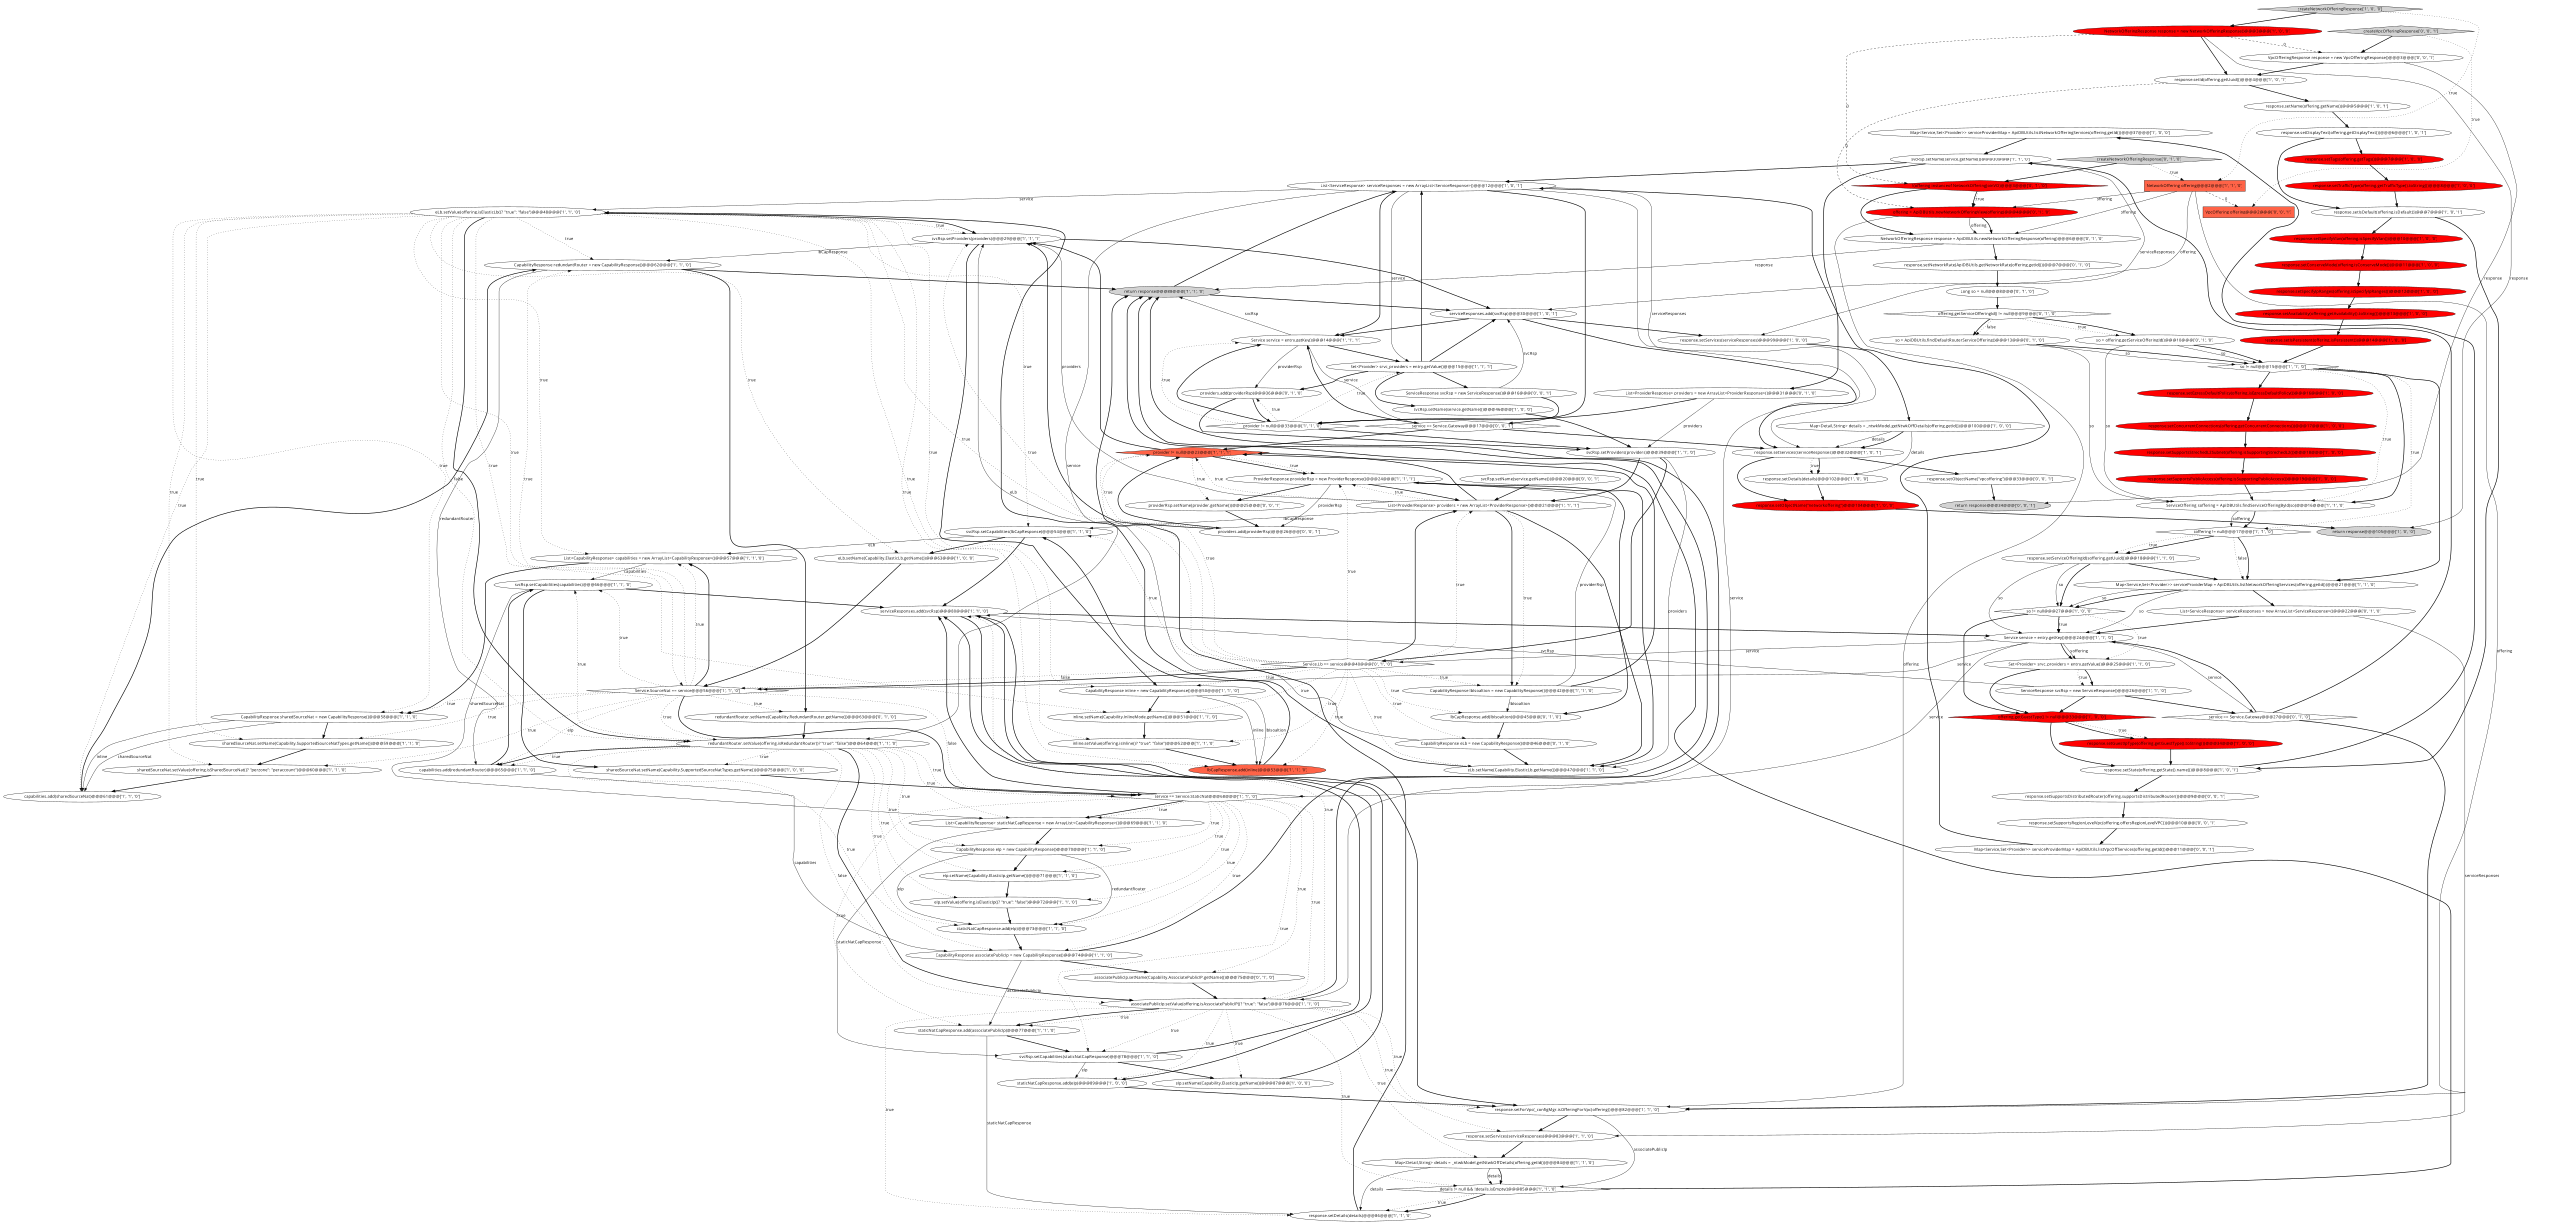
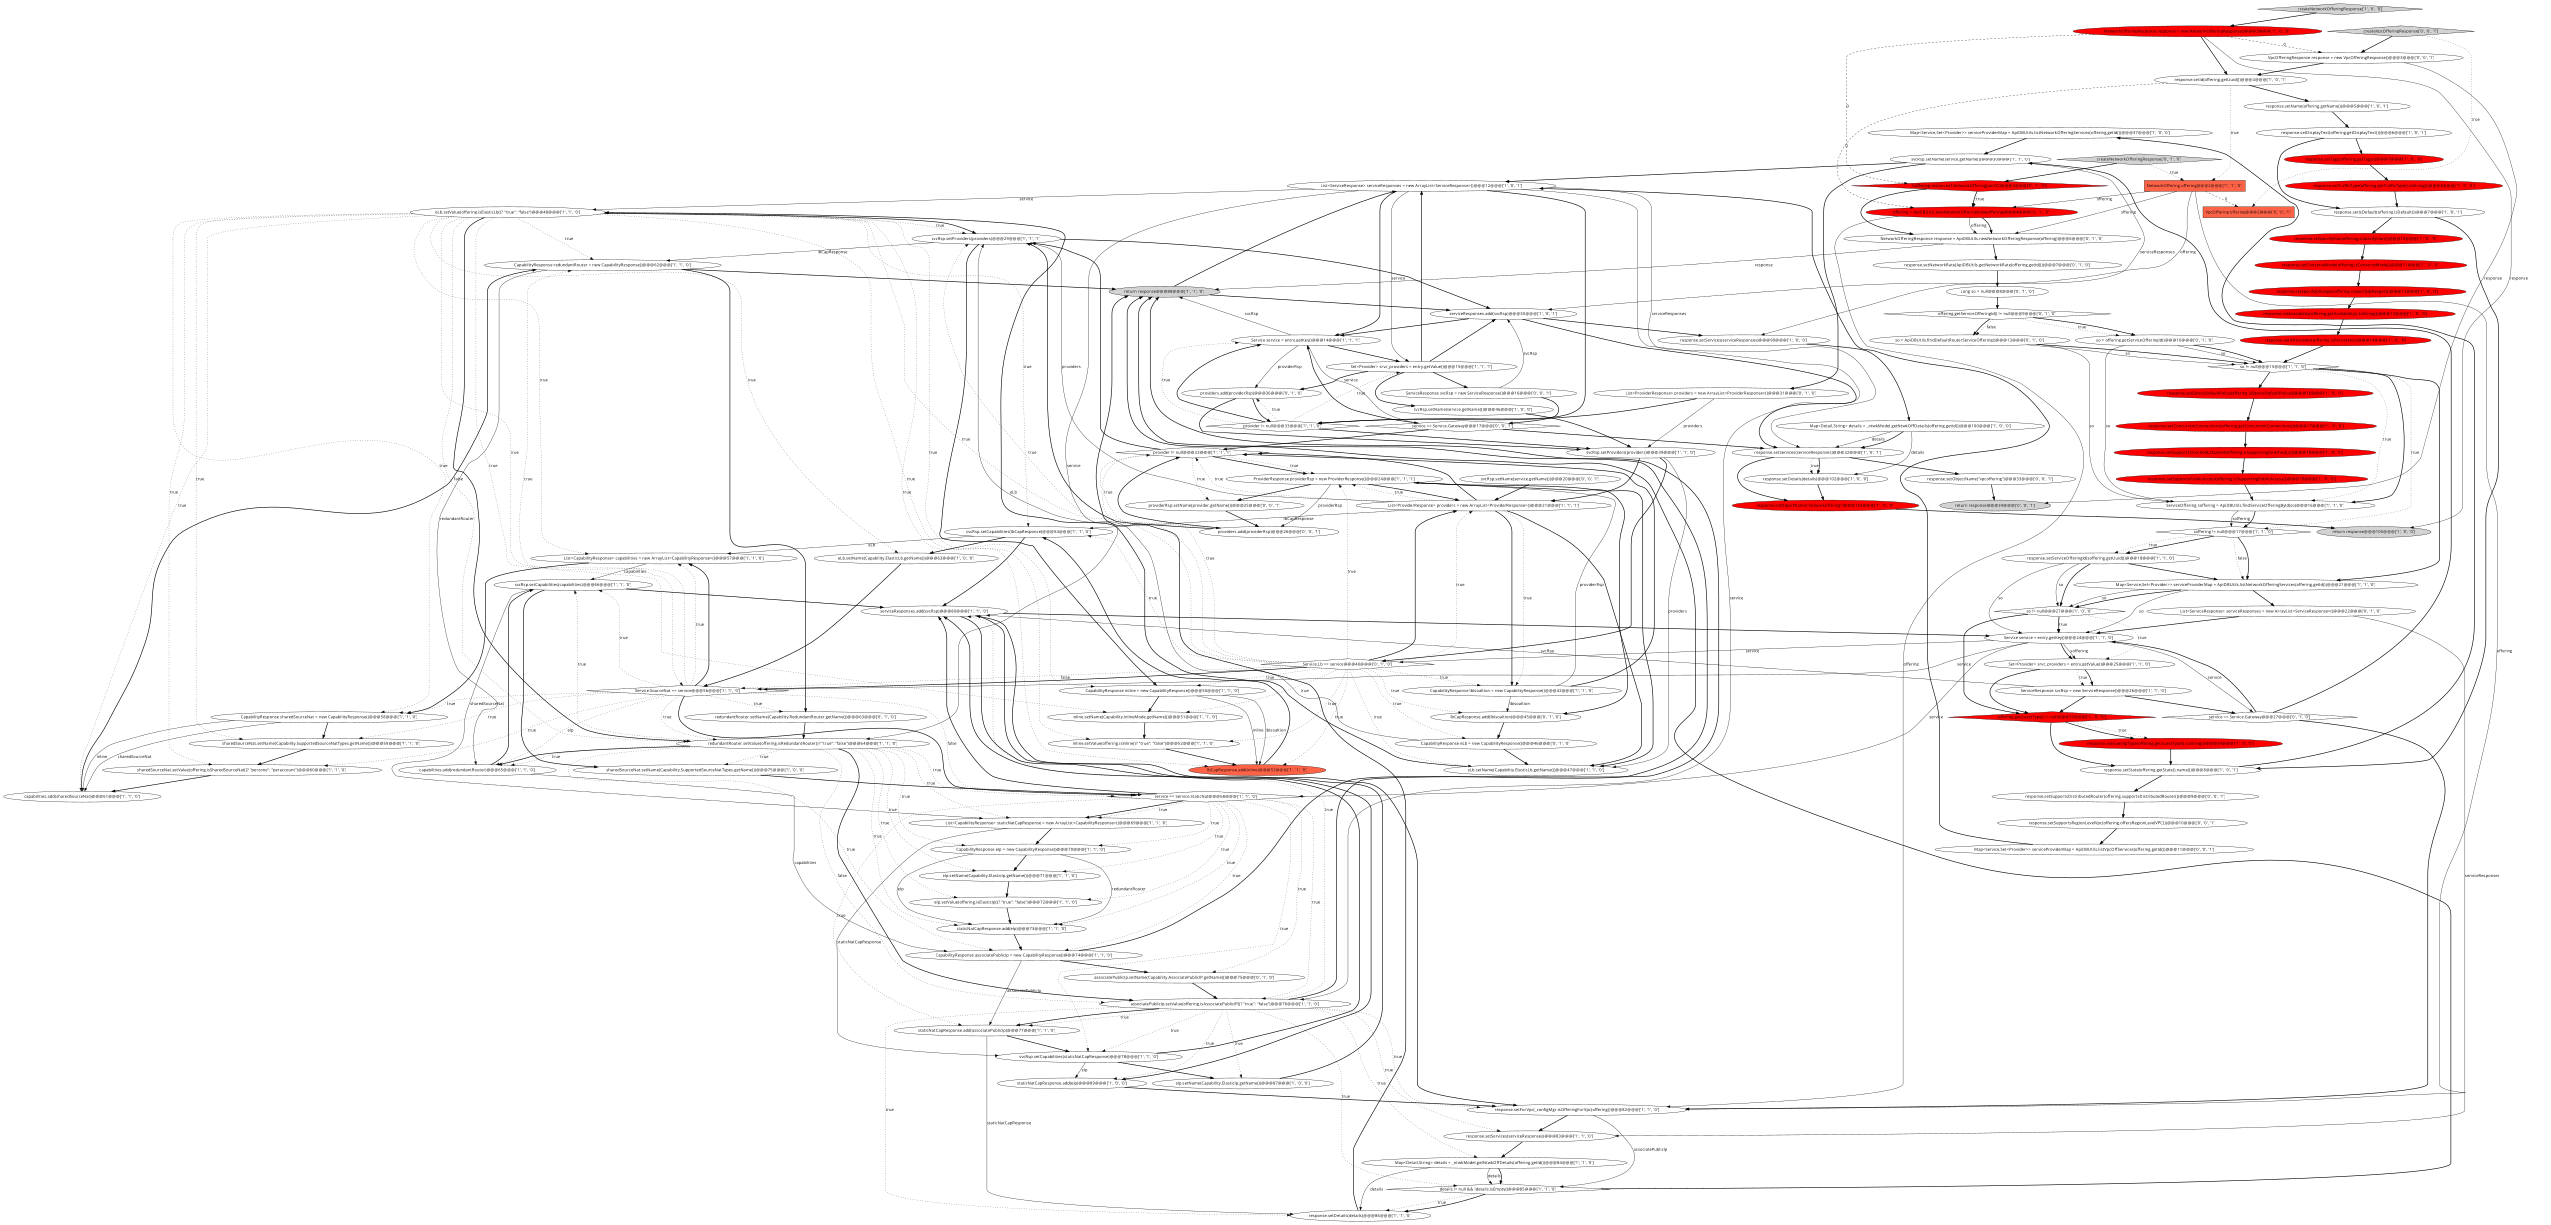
edge "createNetworkOfferingResponse['1', '0', '0']" -> "NetworkOffering offering@@@2@@@['1', '1', '0']": now "response.setId(offering.getUuid())@@@4@@@['1', '0', '1']" -> "NetworkOffering offering@@@2@@@['1', '1', '0']"
node "provider != null@@@23@@@['1', '1', '1']": fillcolor tomato -> white
